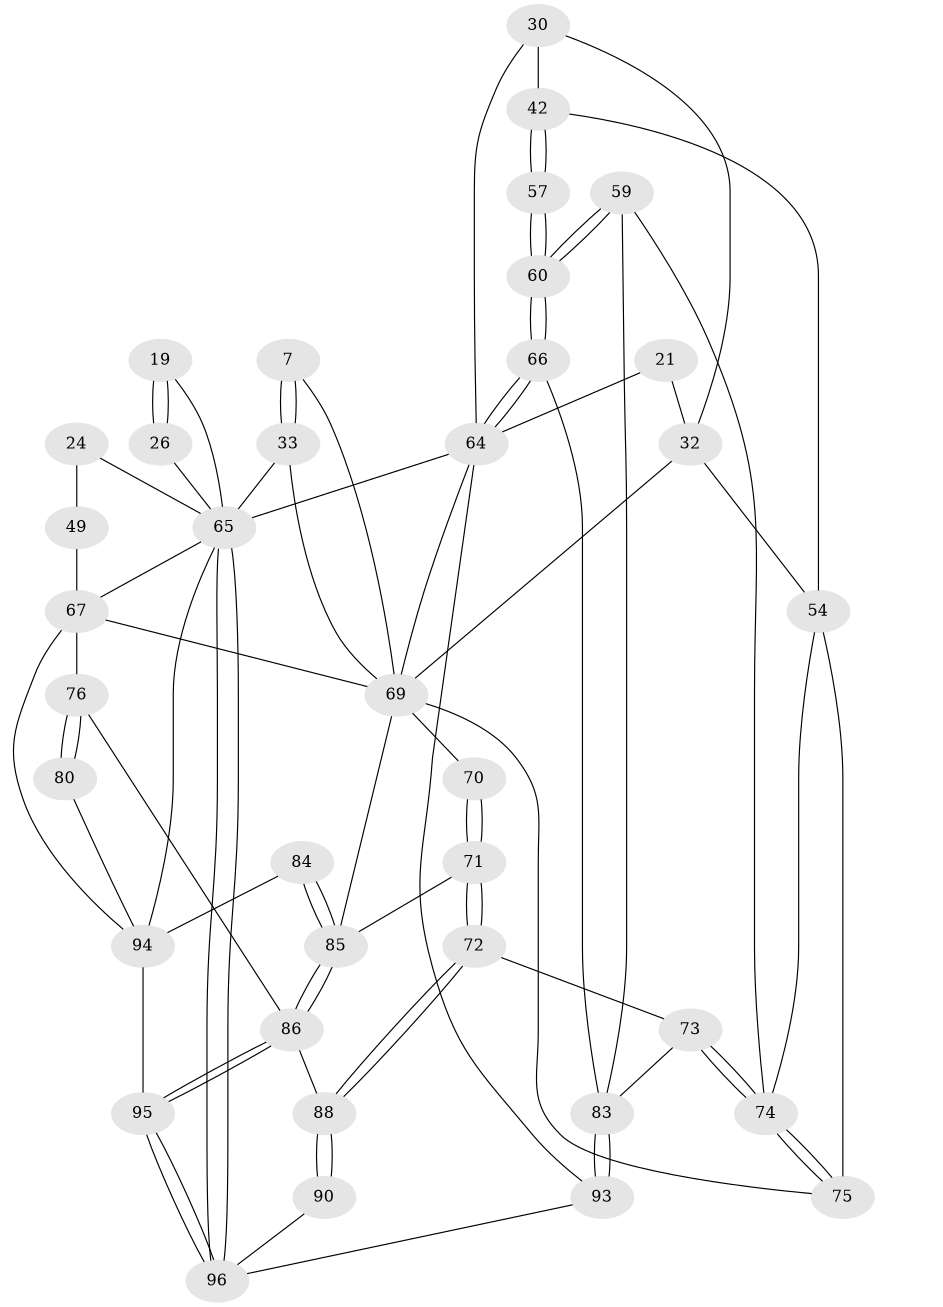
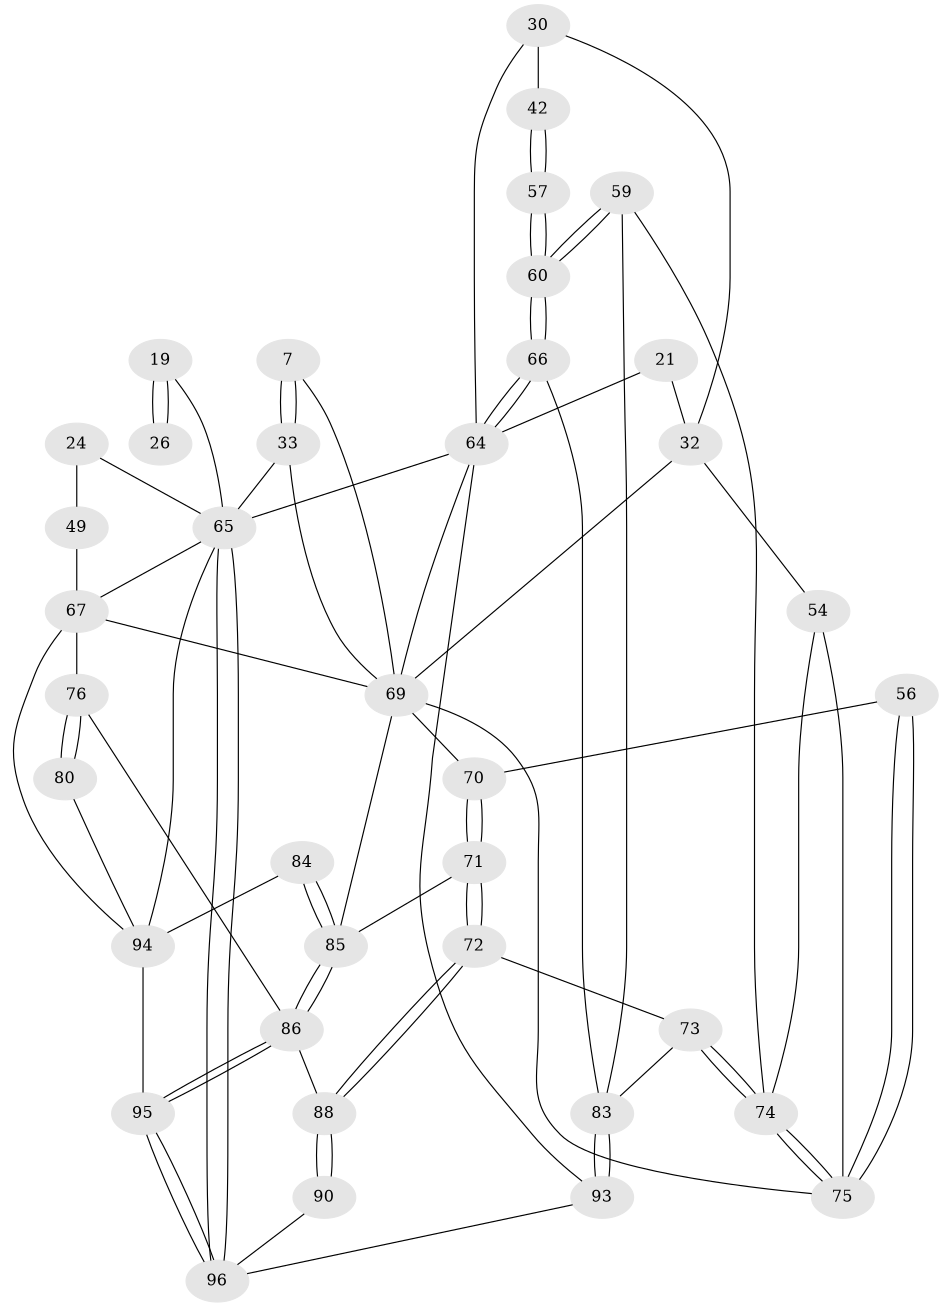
edge "42" -- "54": removed
edge "26" -- "65": removed
node "56": added
